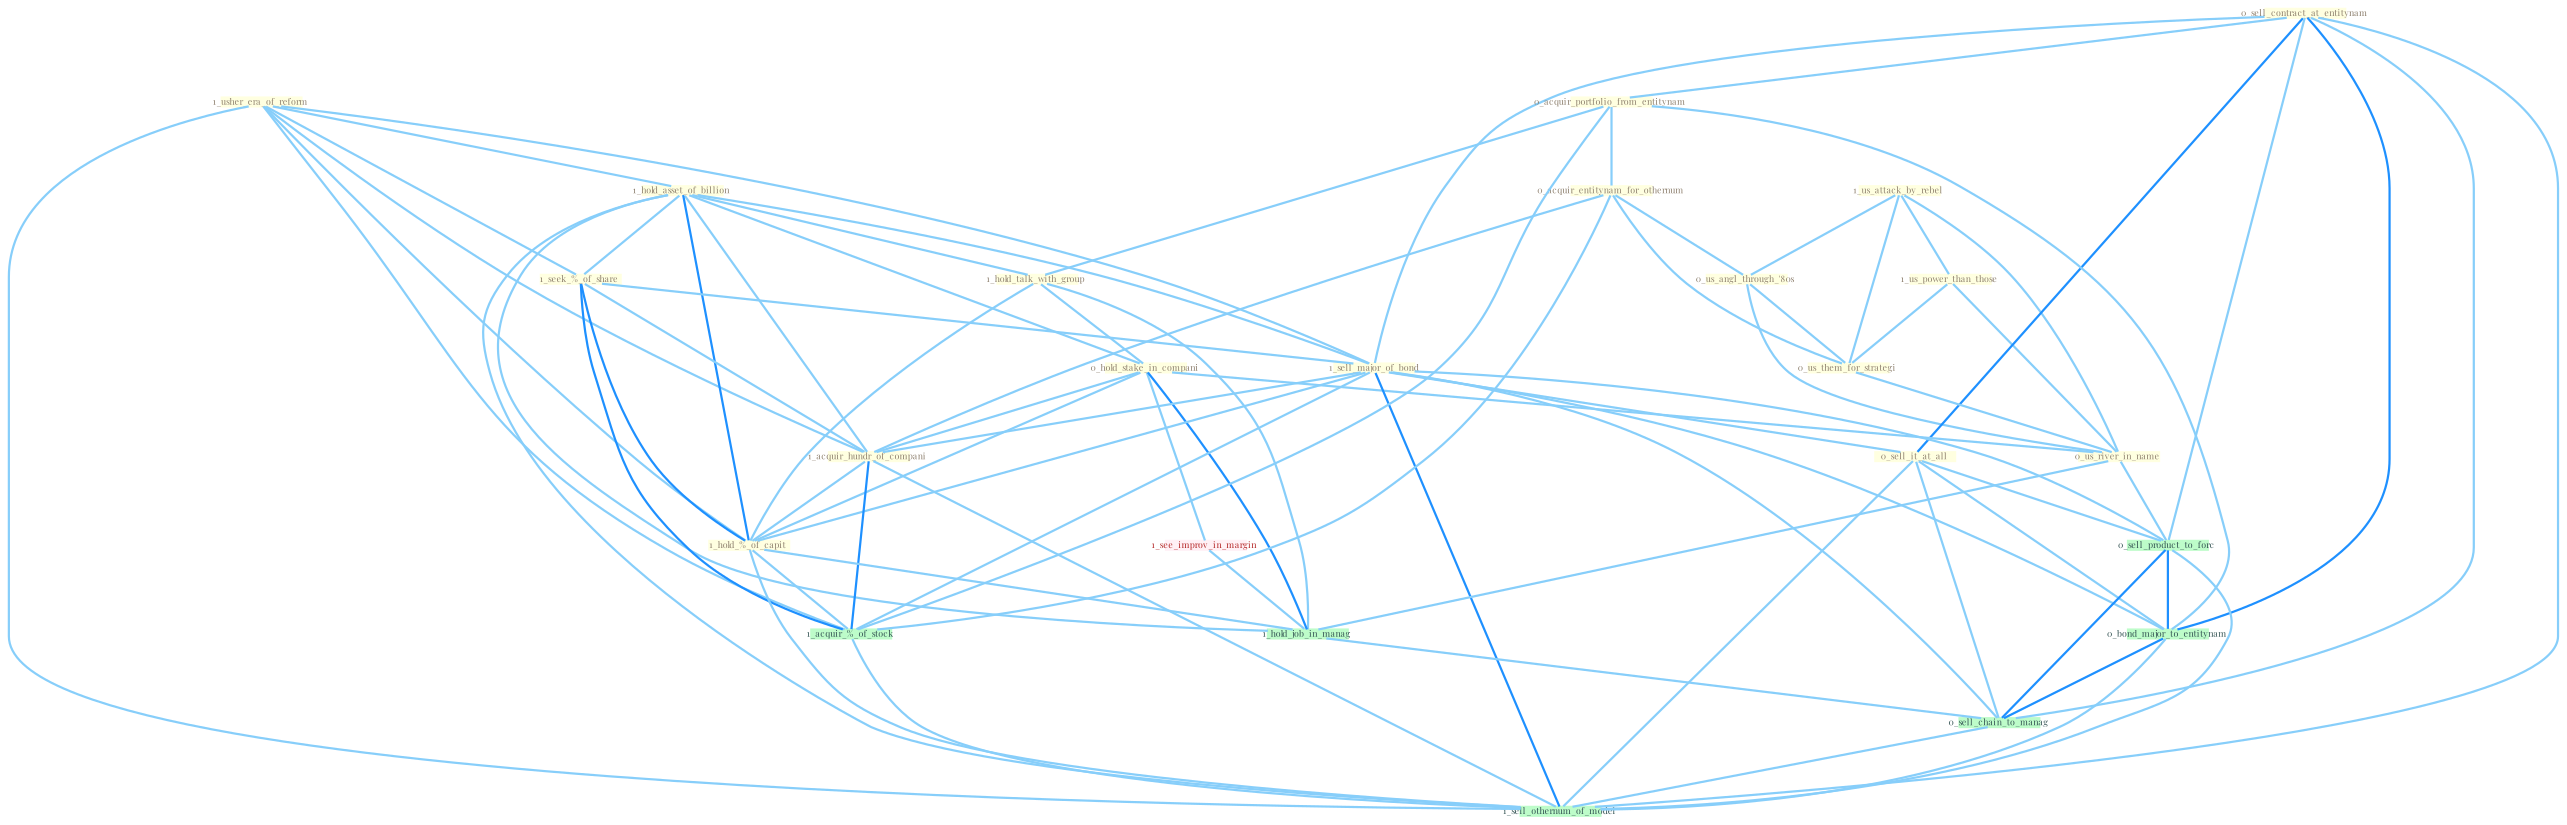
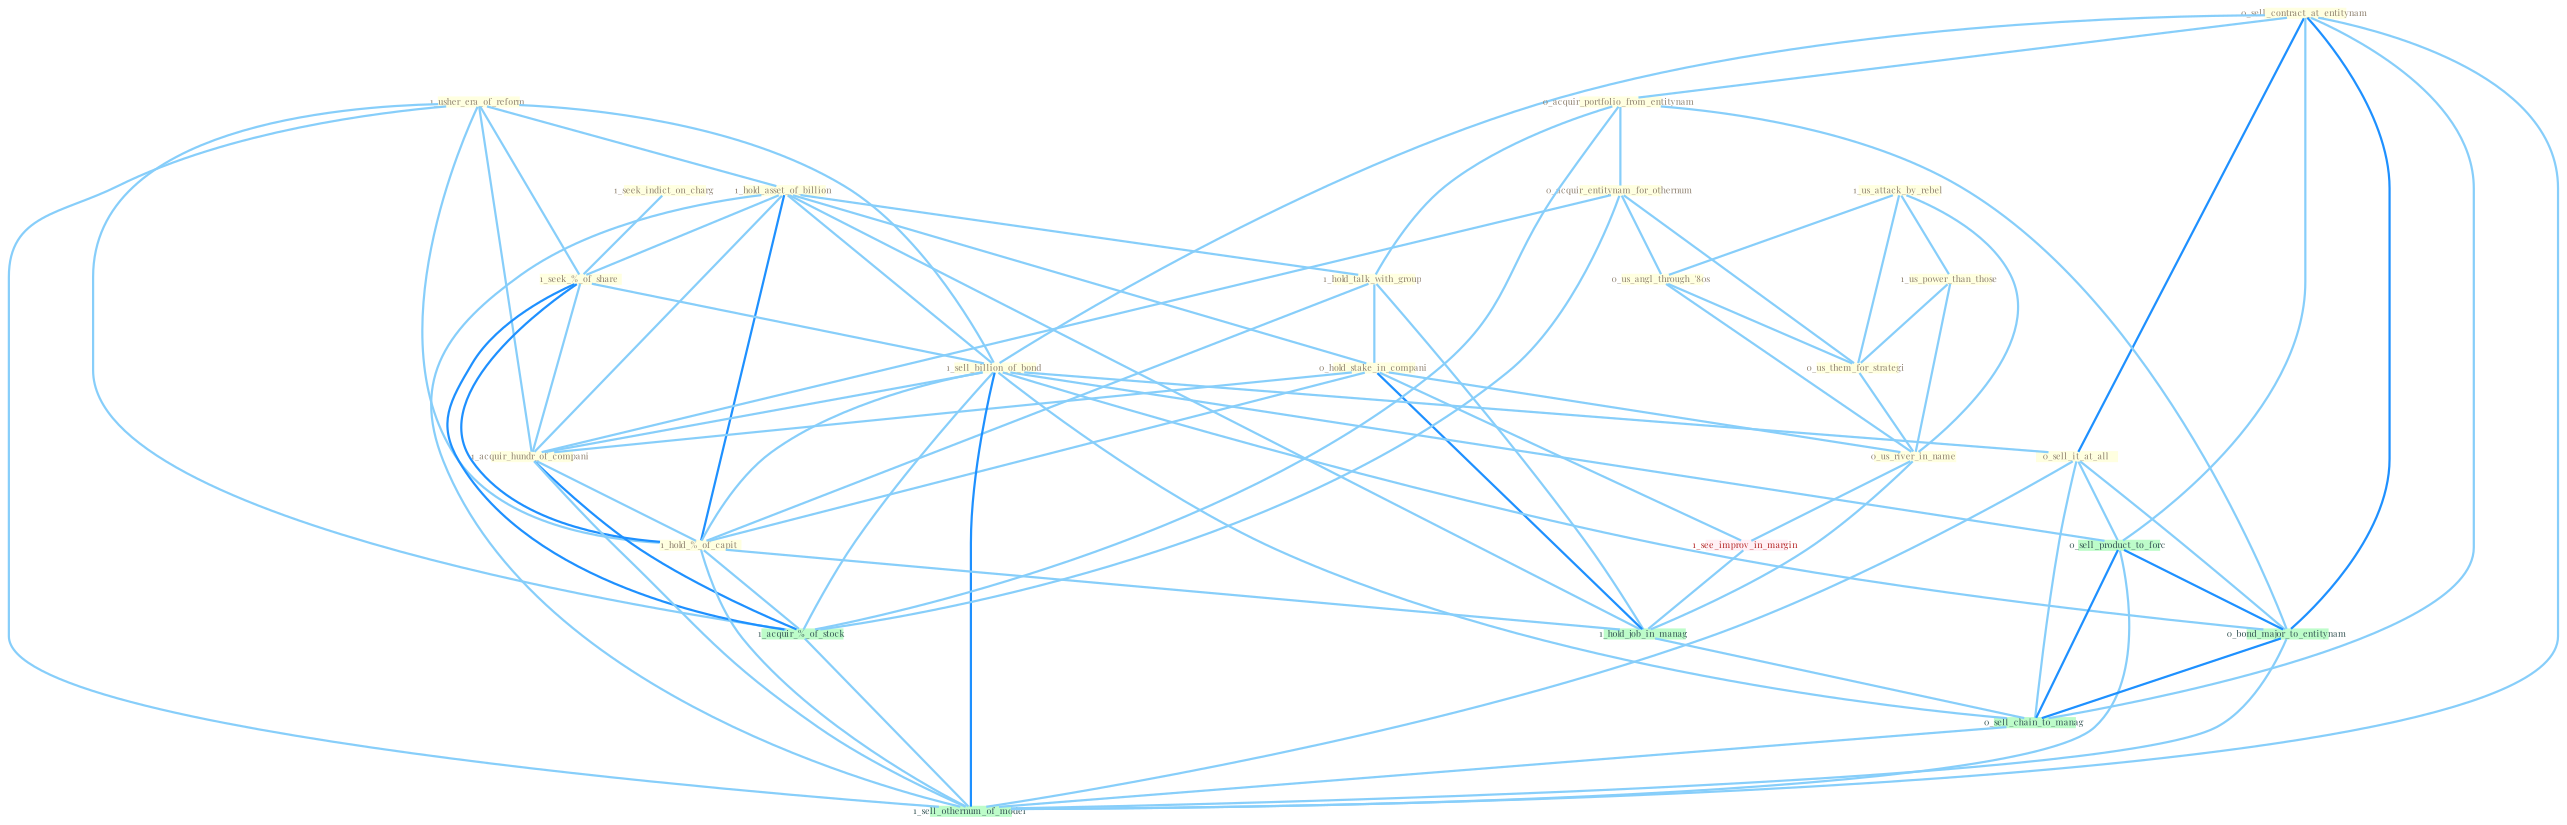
node "1_seek_indict_on_charg": added
node "1_sell_major_of_bond": label "1_sell_major_of_bond" -> "1_sell_billion_of_bond"
edge "0_us_river_in_name" -- "0_sell_product_to_forc": now "0_us_river_in_name" -- "1_see_improv_in_margin"
